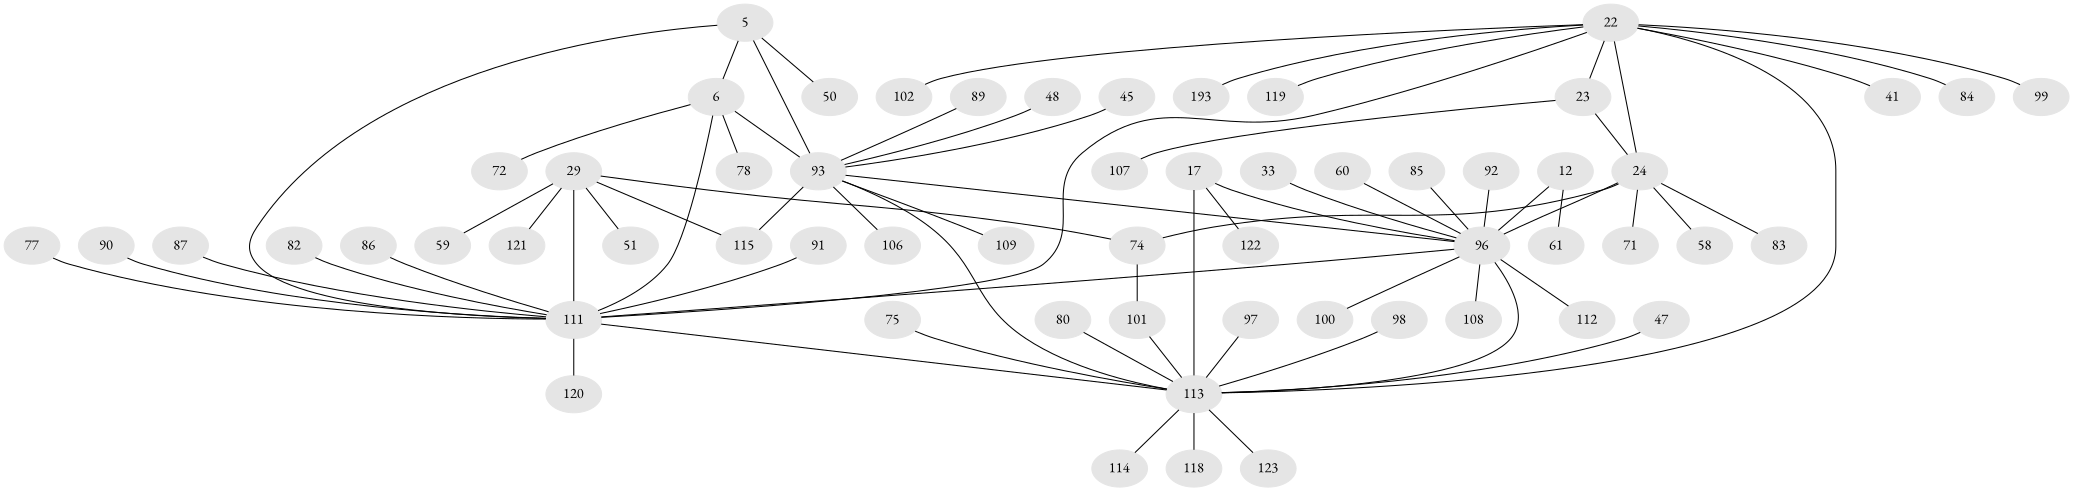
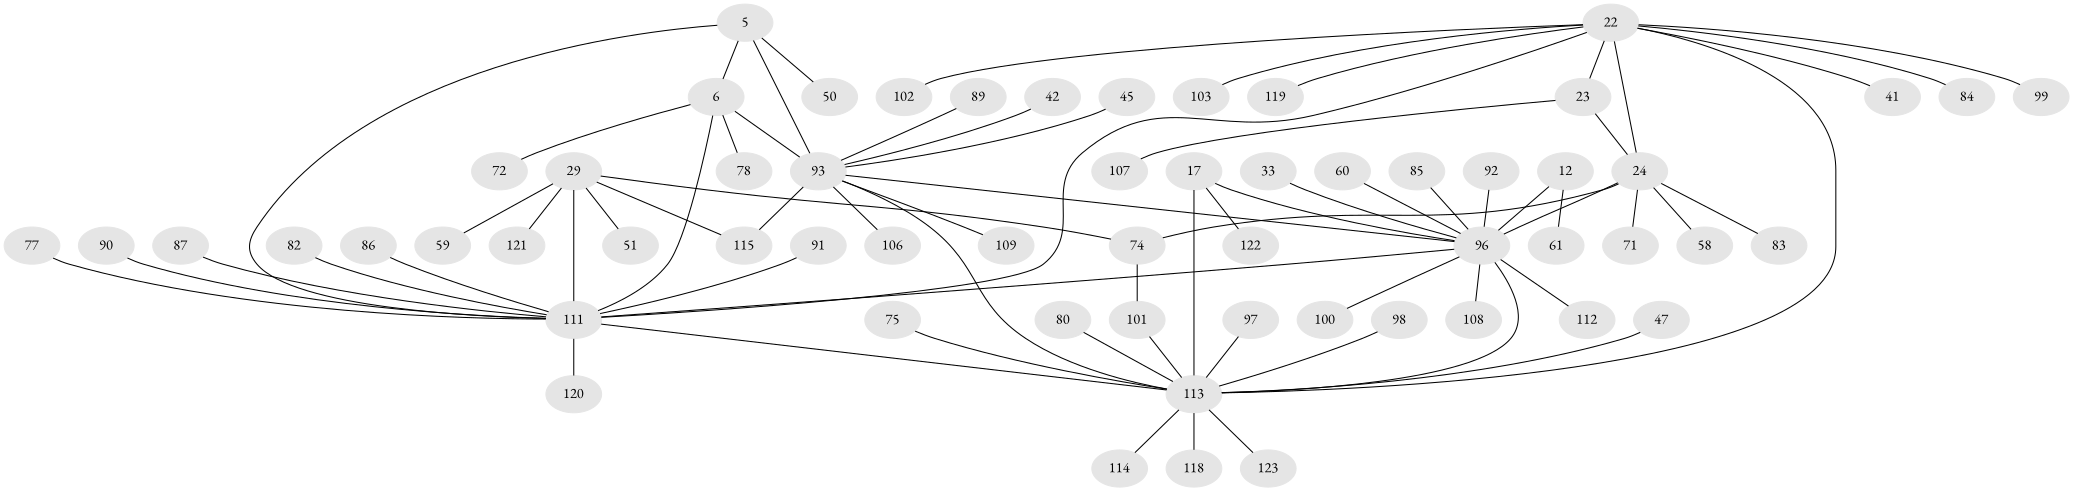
node "48": label "48" -> "42"
node "193": label "193" -> "103"
